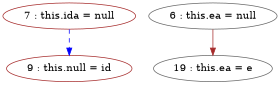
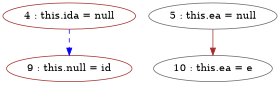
node "7 : this.ida = null": label "7 : this.ida = null" -> "4 : this.ida = null"
node "6 : this.ea = null": label "6 : this.ea = null" -> "5 : this.ea = null"
node "19 : this.ea = e": label "19 : this.ea = e" -> "10 : this.ea = e"
